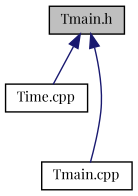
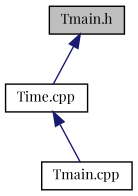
edge "Tmain.cpp" -> "Tmain.h": now "Tmain.cpp" -> "Time.cpp"
